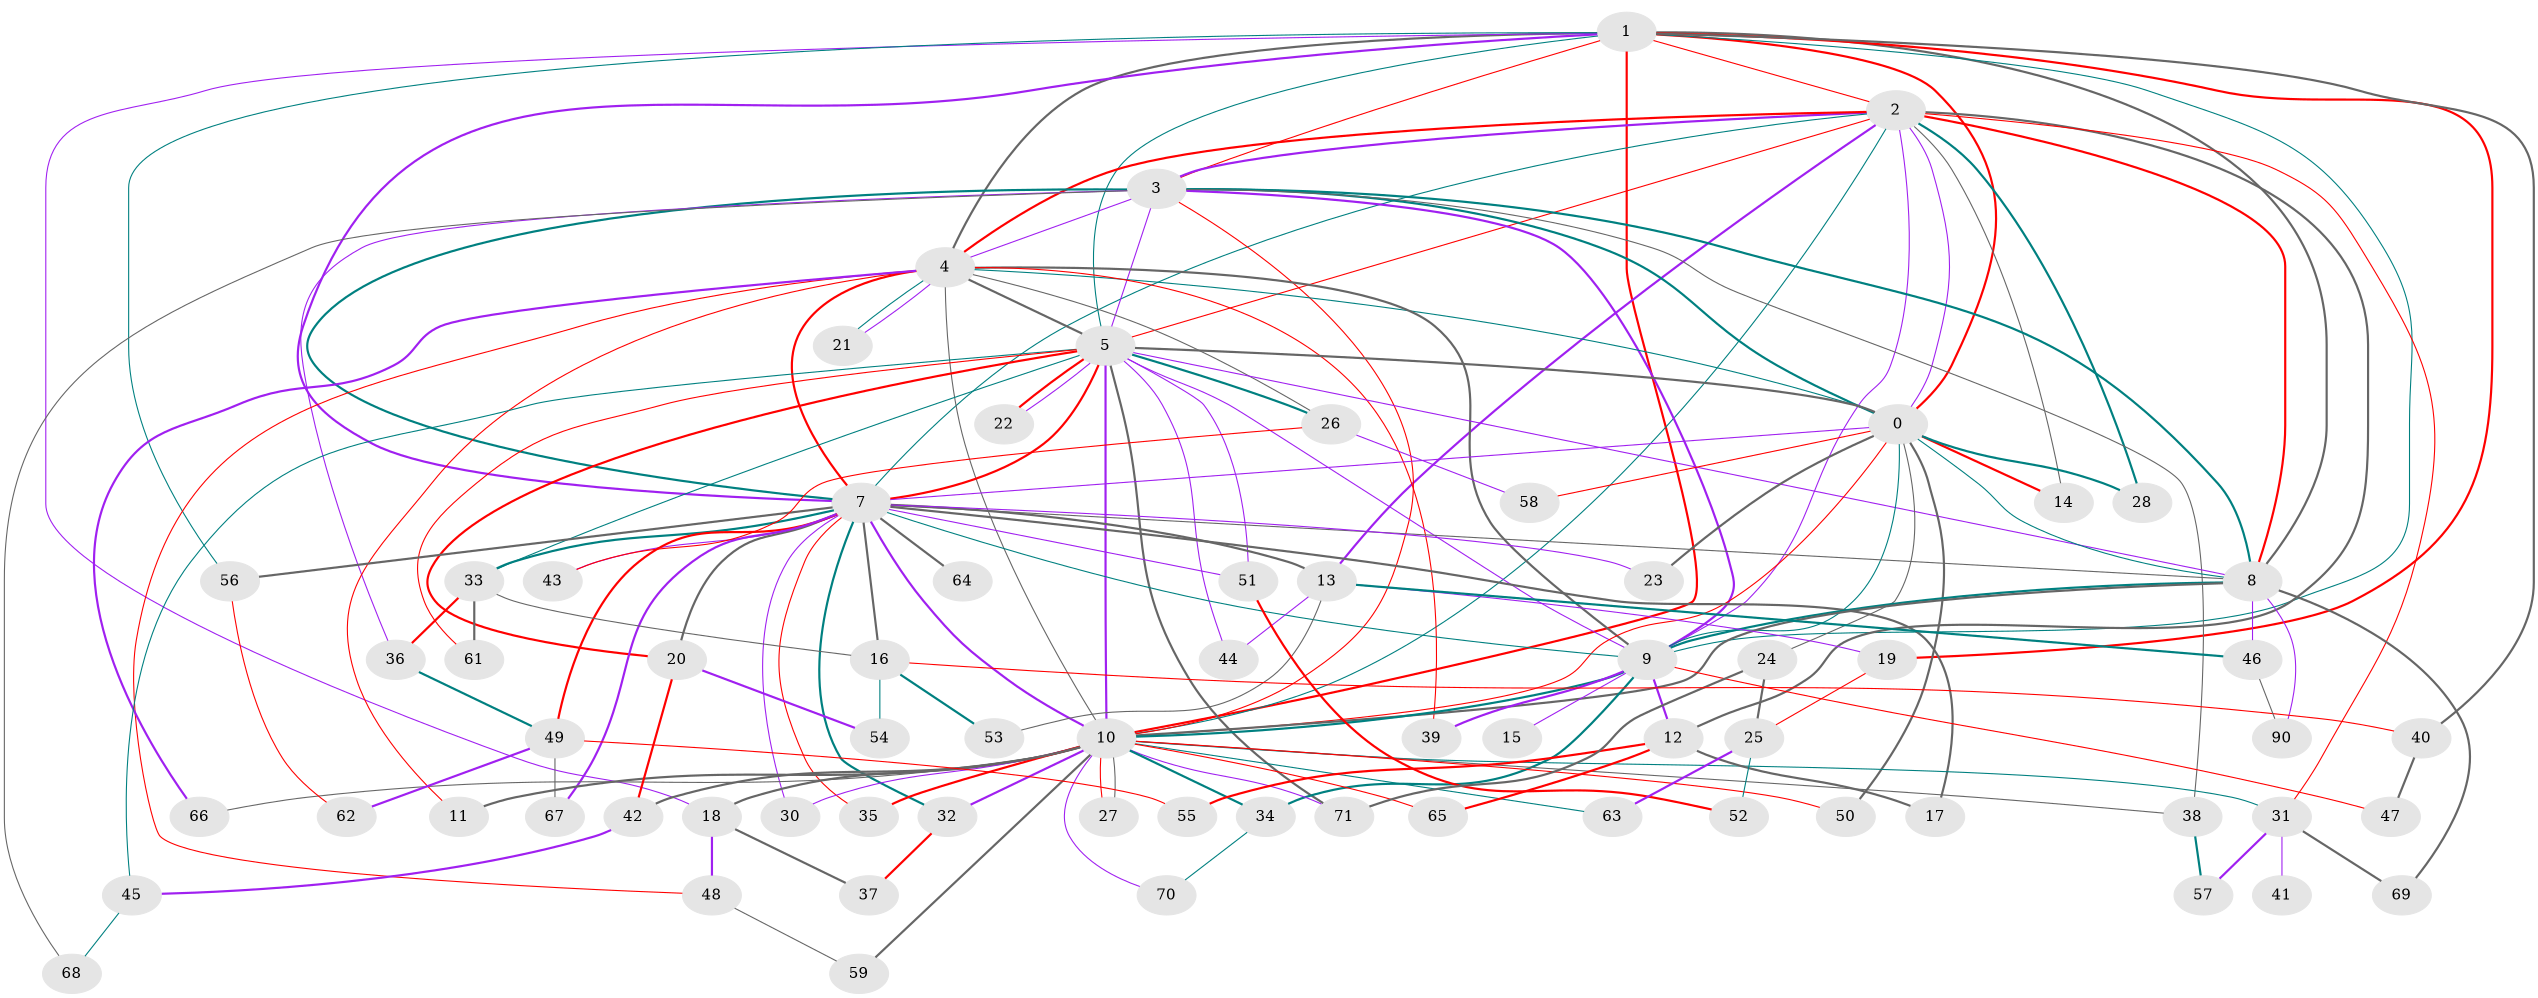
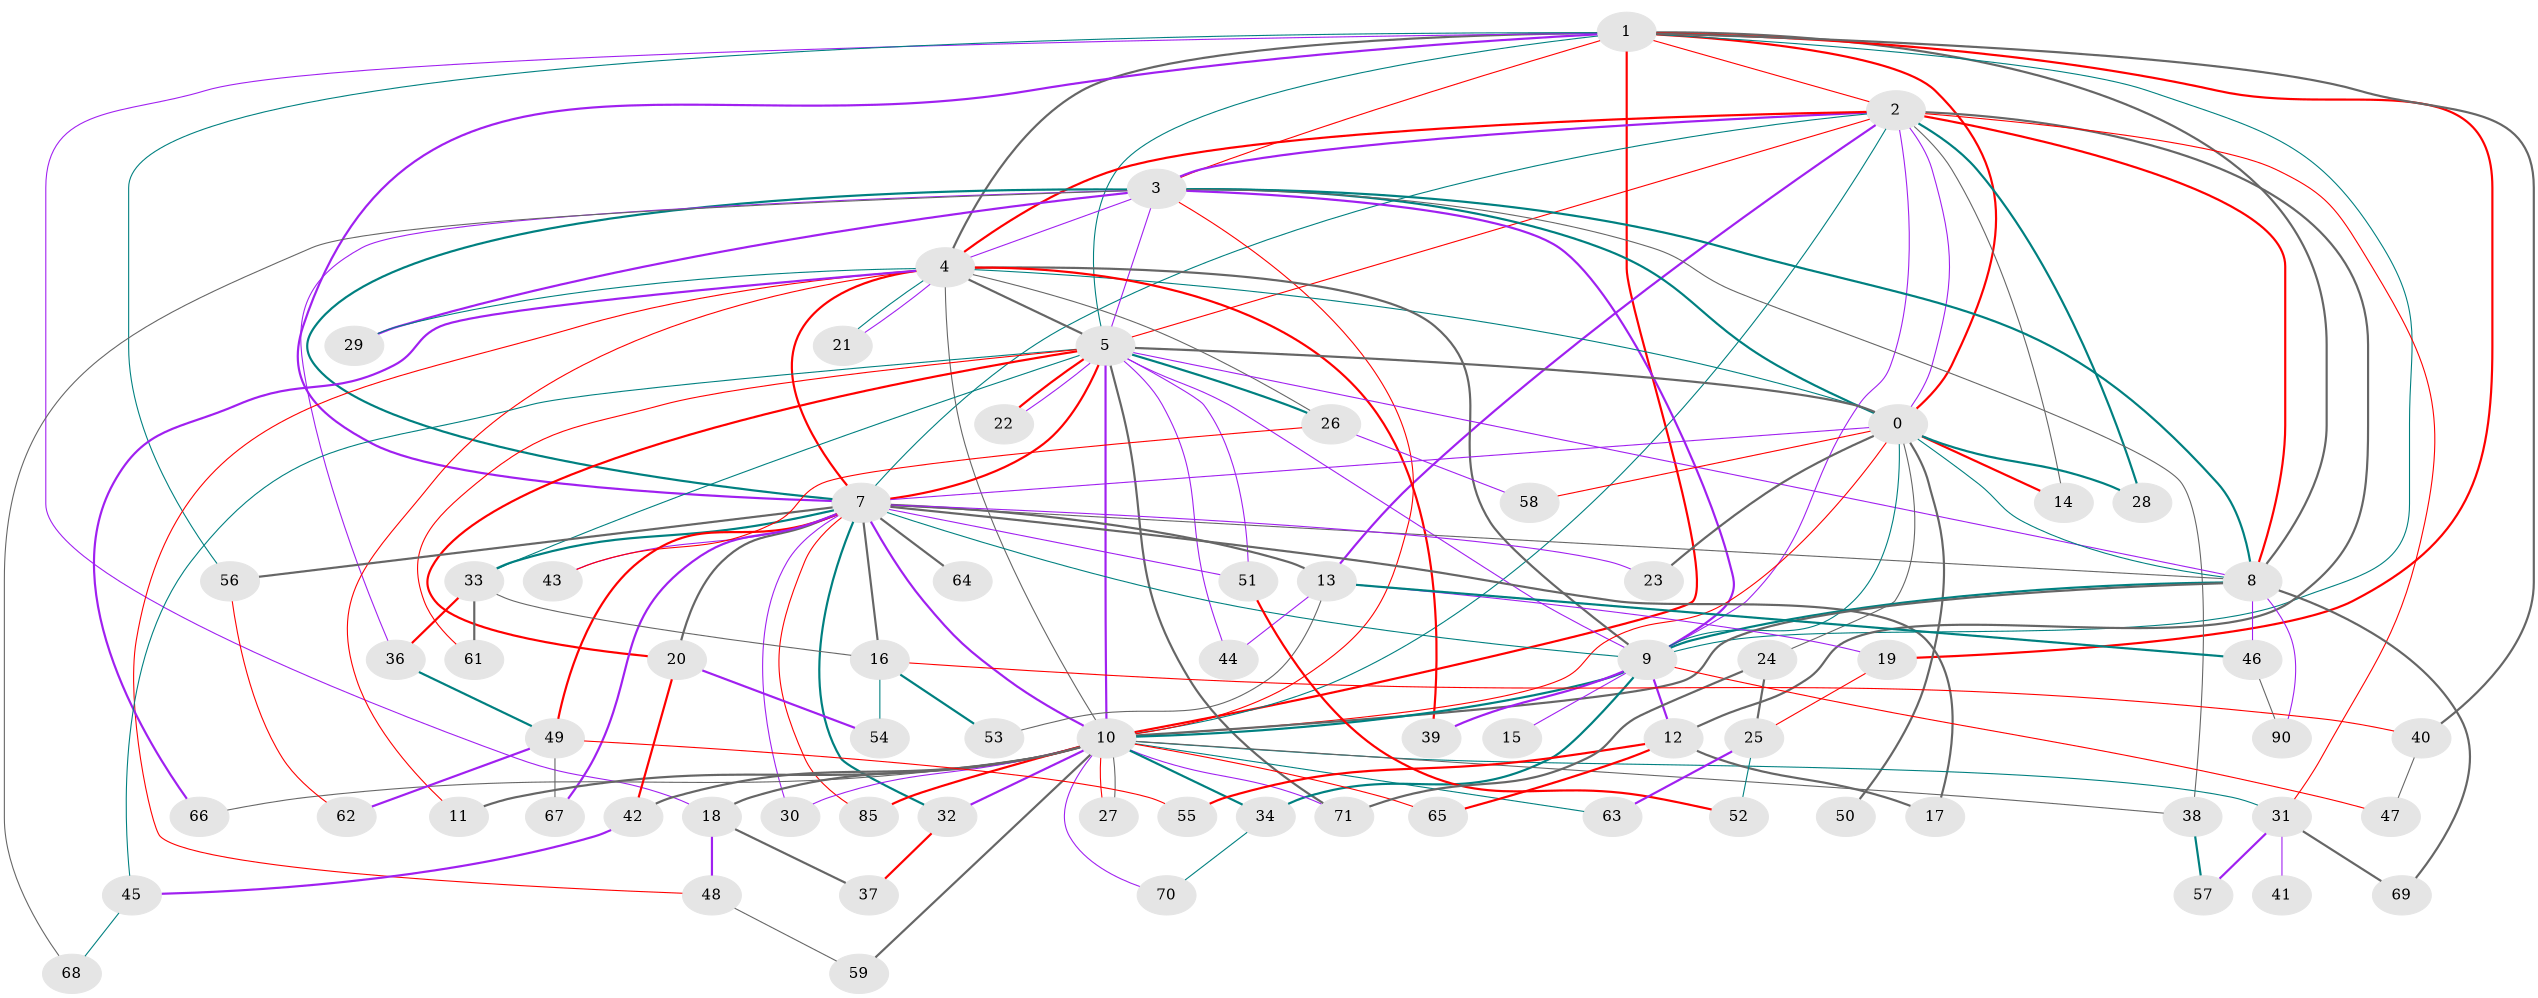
node "29": added
edge "4" -- "39": style solid -> bold
edge "10" -- "50": removed
edge "40" -- "47": style bold -> solid
node "35": label "35" -> "85"
